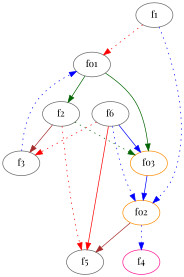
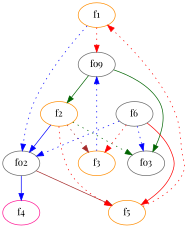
node "f1": color gray40 -> darkorange
node "fo1": label "fo1" -> "fo9"
node "f2": color gray40 -> darkorange
edge "f5" -> "f1": added
edge "f2" -> "f3": style solid -> dotted
edge "f6" -> "fo3": style solid -> dotted
node "f3": color gray40 -> darkorange
node "fo3": color darkorange -> gray40
edge "fo3" -> "fo2": now "f2" -> "fo2"
node "fo2": color darkorange -> gray40
edge "fo2" -> "f4": style dotted -> solid
node "f5": color gray40 -> darkorange
